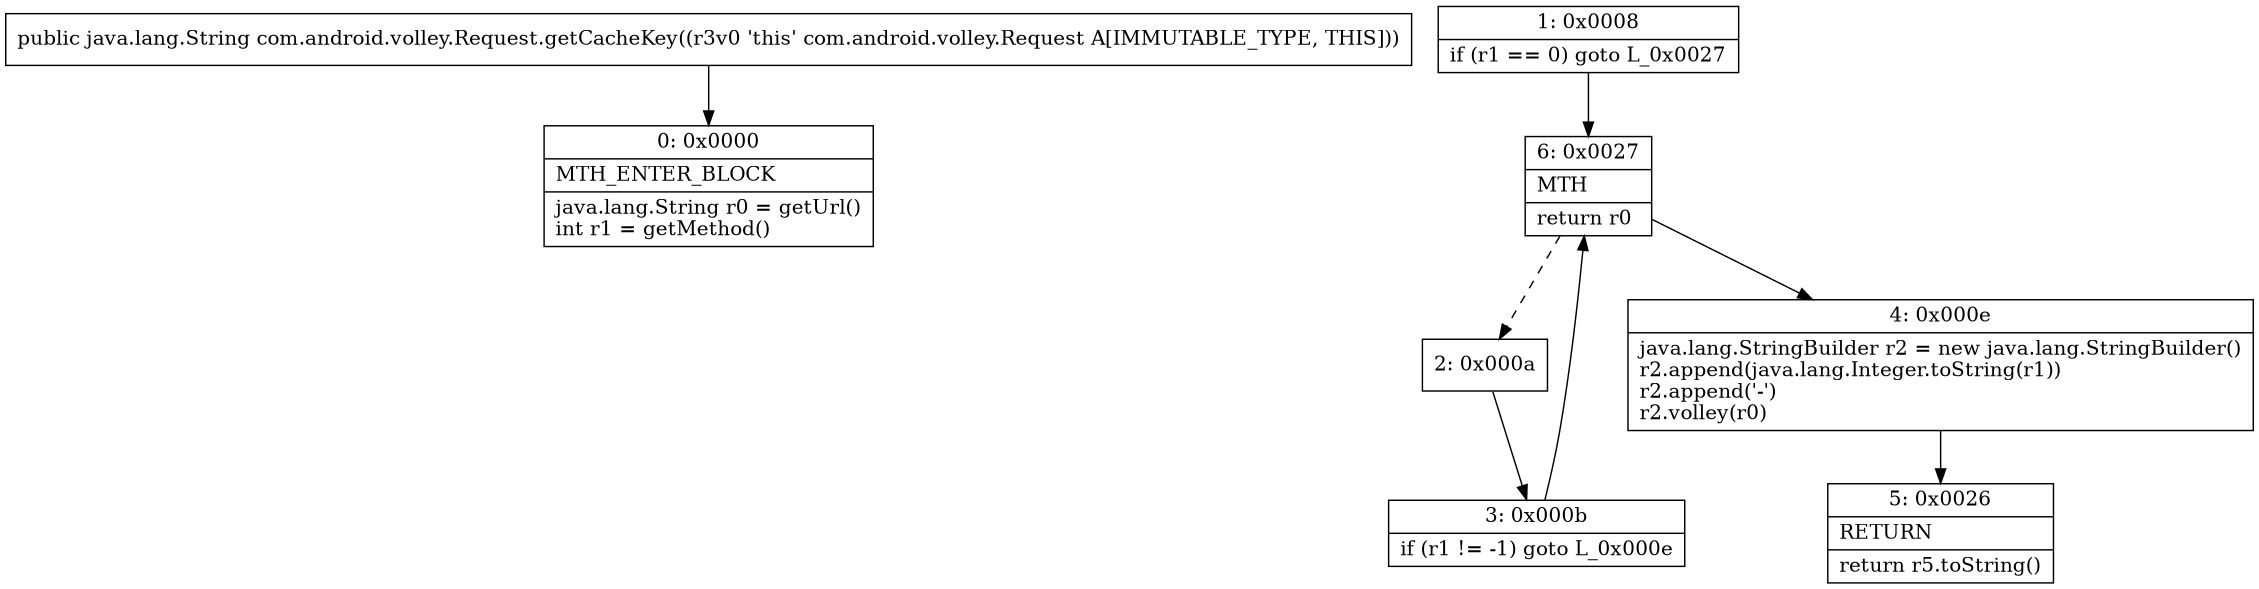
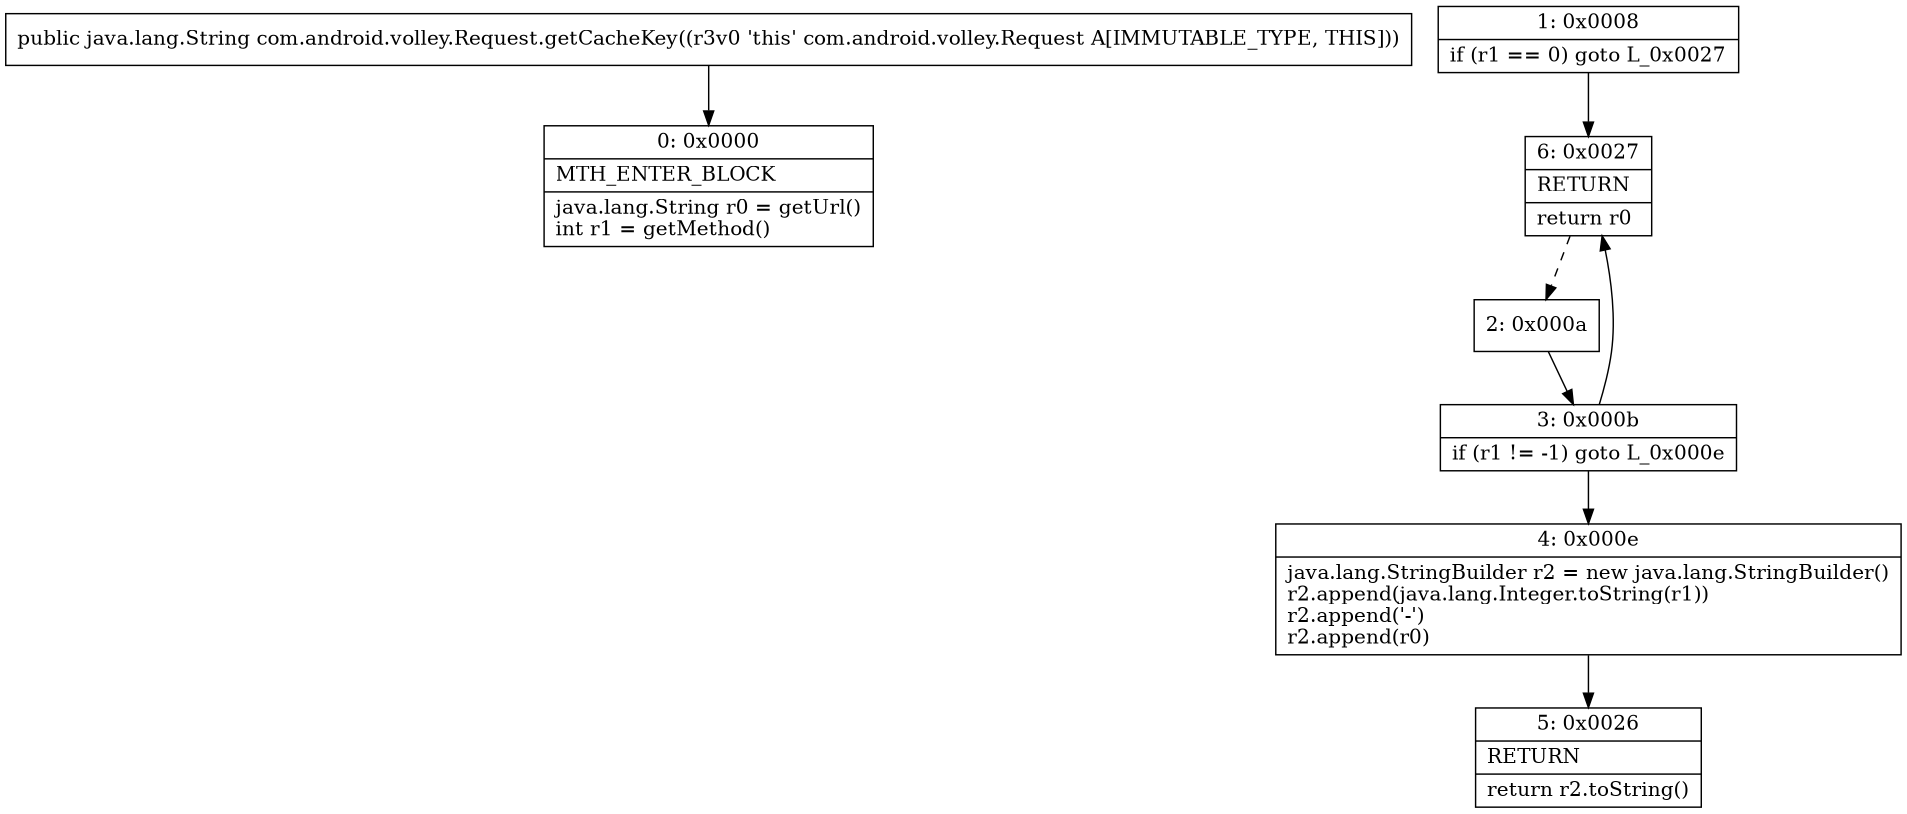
node "6: 0x0027": text "MTH" -> "RETURN"
edge "6: 0x0027" -> "4: 0x000e": now "3: 0x000b" -> "4: 0x000e"
node "4: 0x000e": text "r2.volley(r0)" -> "r2.append(r0)"
node "5: 0x0026": text "return r5.toString()" -> "return r2.toString()"
